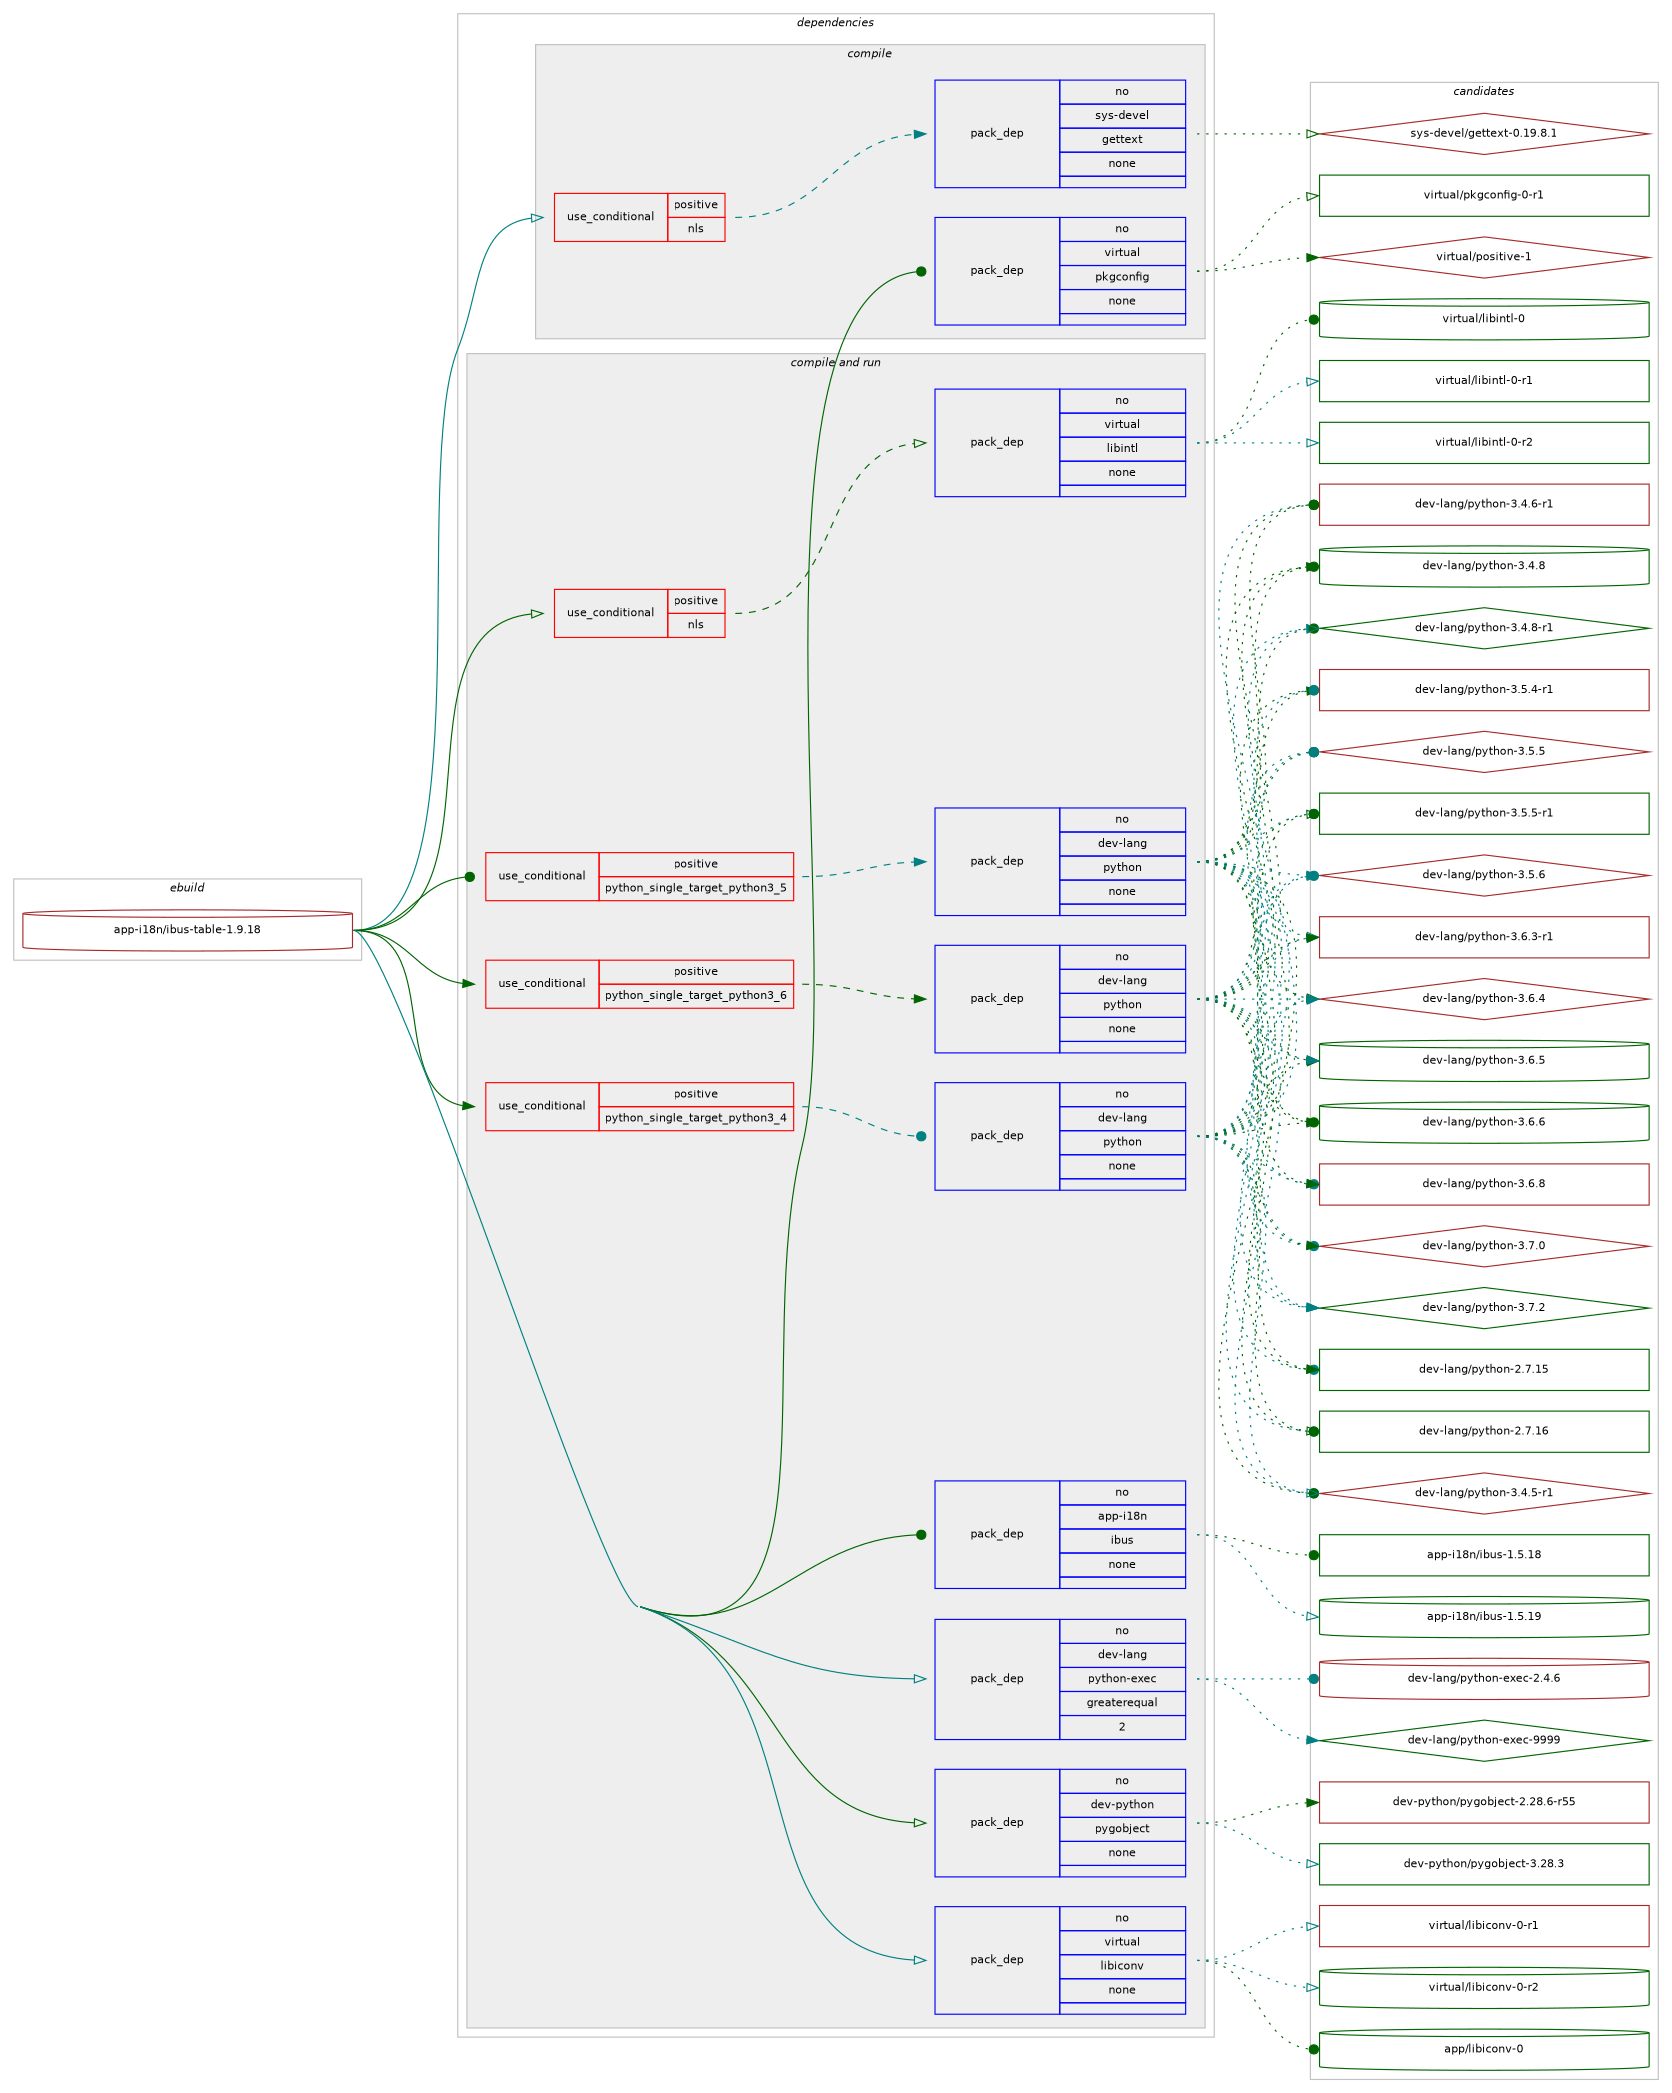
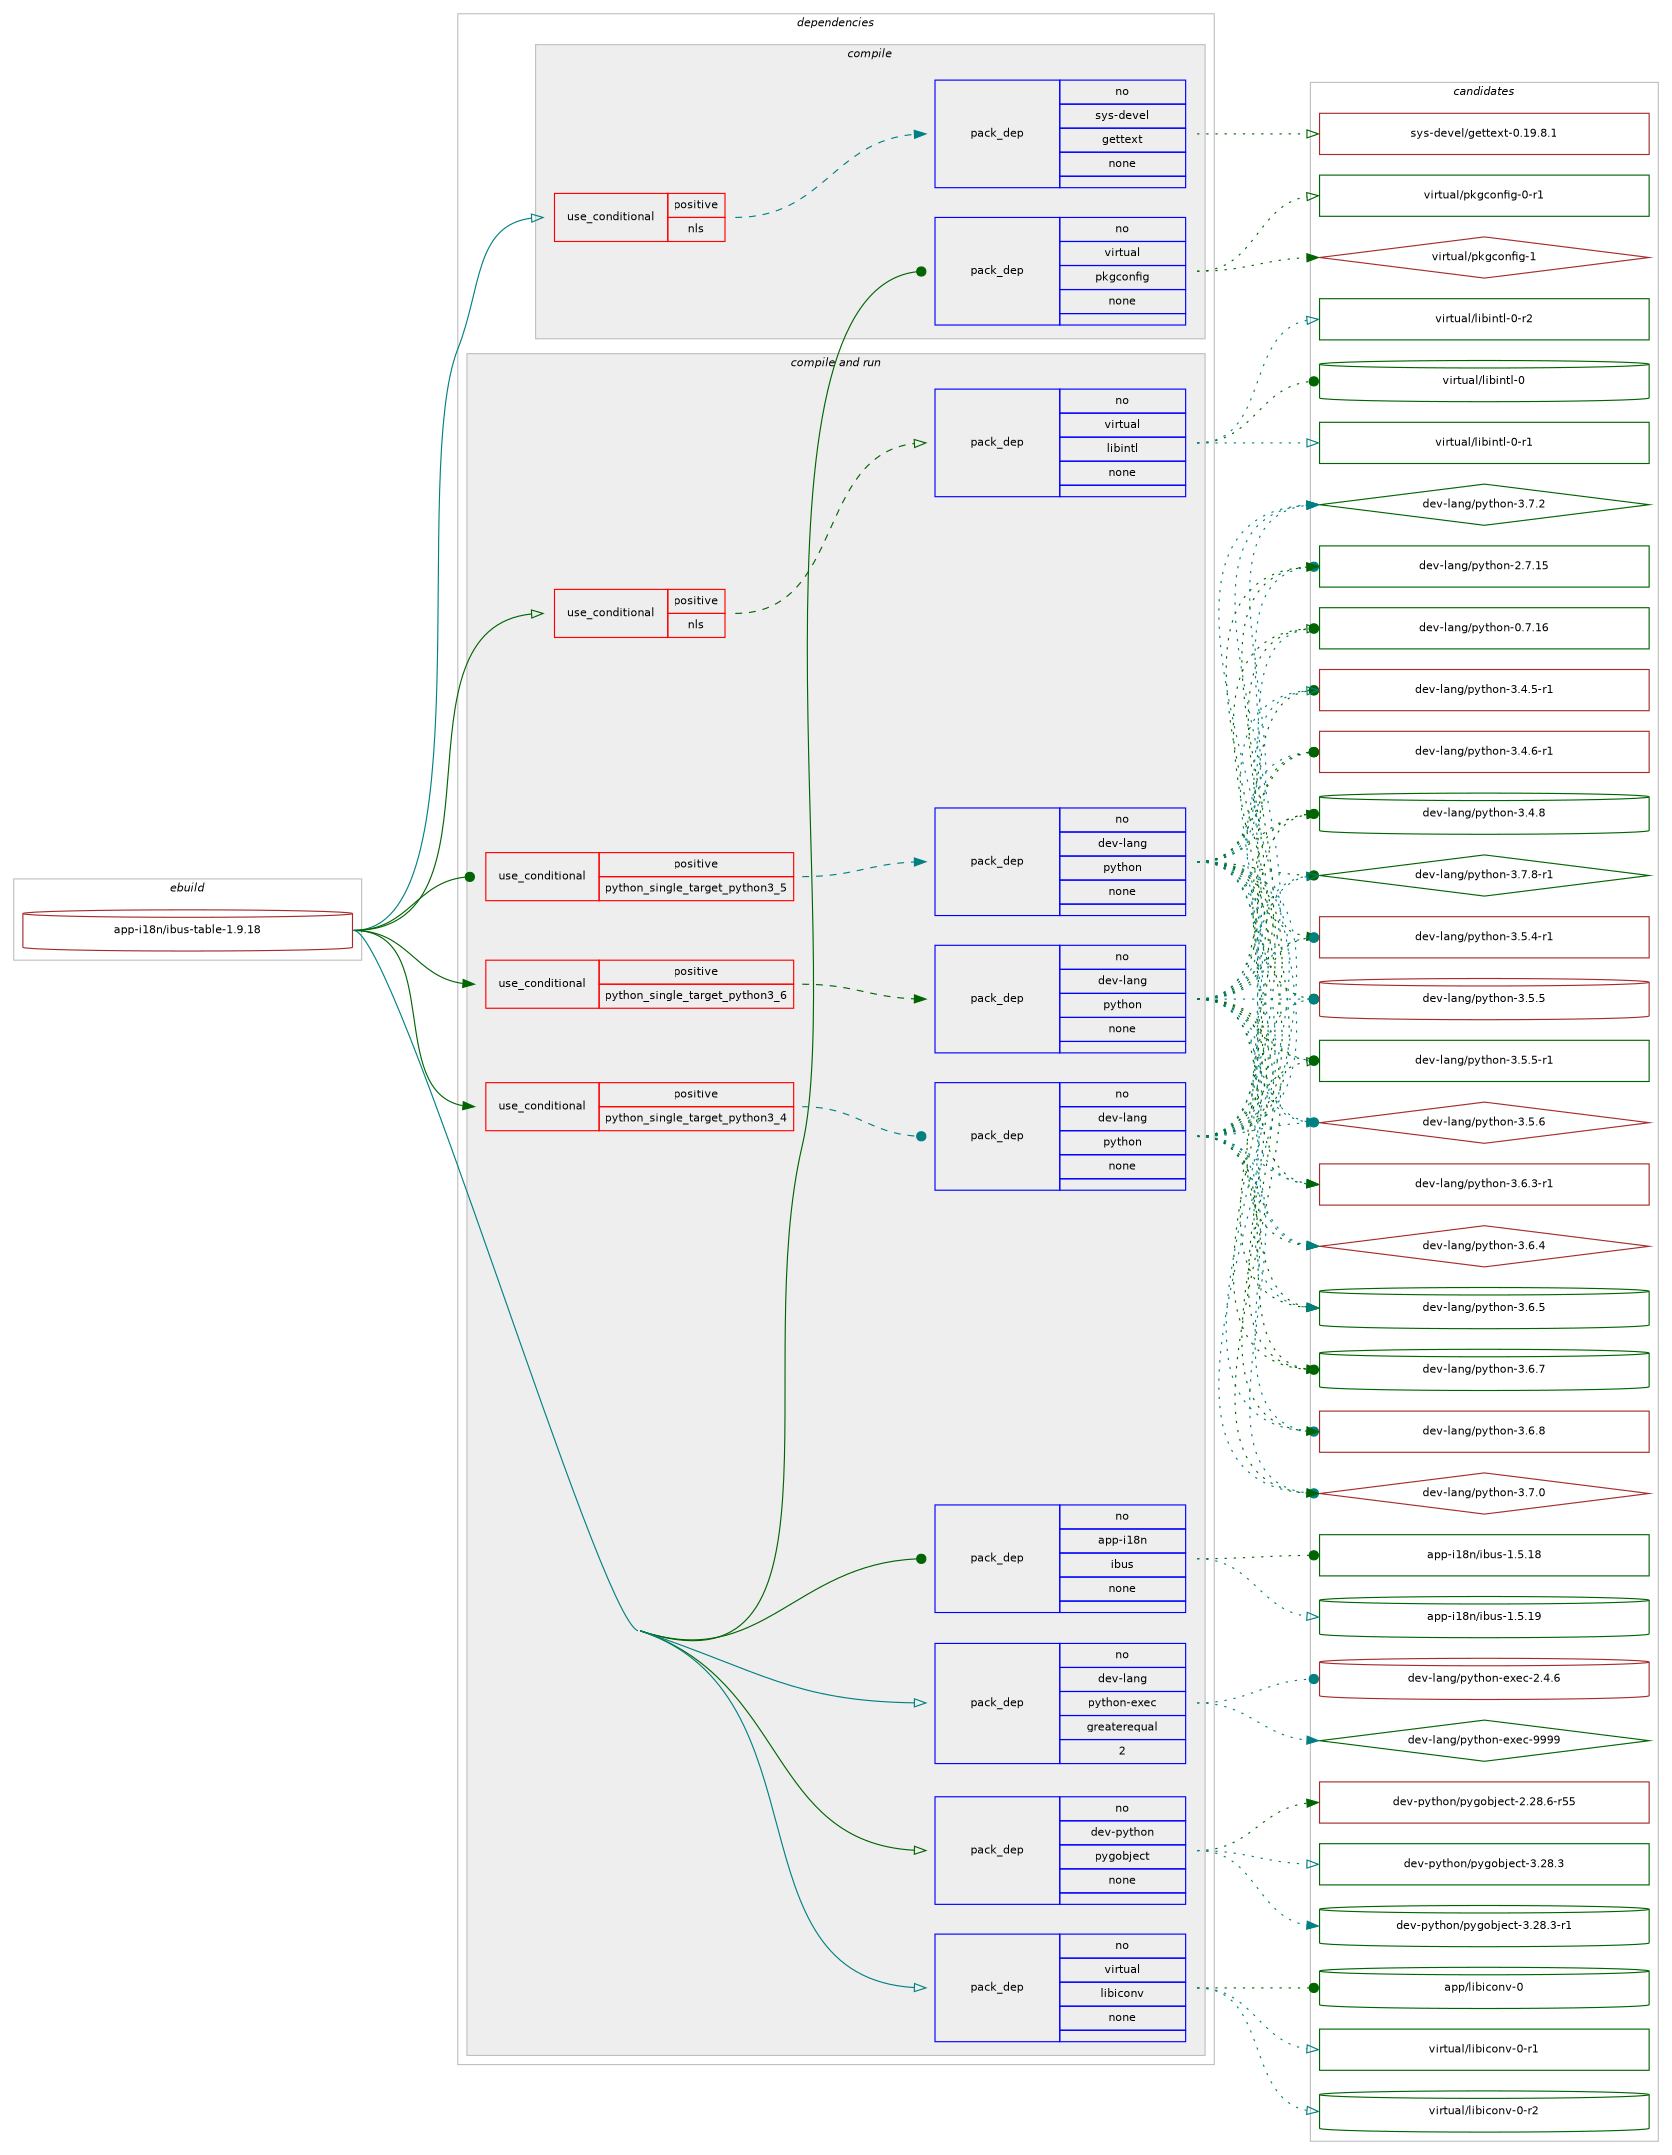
node "sys-devel/gettext-0.19.8.1": shape diamond -> box
node "virtual/positive-1": label "virtual/positive-1" -> "virtual/pkgconfig-1"
node "dev-lang/python-3.4.8-r1": label "dev-lang/python-3.4.8-r1" -> "dev-lang/python-3.7.8-r1"
node "dev-lang/python-3.5.5": shape diamond -> cylinder
node "dev-lang/python-3.6.6": label "dev-lang/python-3.6.6" -> "dev-lang/python-3.6.7"
node "dev-lang/python-2.7.16": label "dev-lang/python-2.7.16" -> "dev-lang/python-0.7.16"
node "dev-lang/python-3.4.5-r1": shape diamond -> box
node "virtual/libiconv-0-r1": color brown -> darkgreen
node "dev-python/pygobject-3.28.3-r1": added
